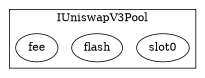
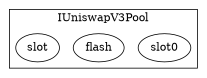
node "fee": label "fee" -> "slot"
